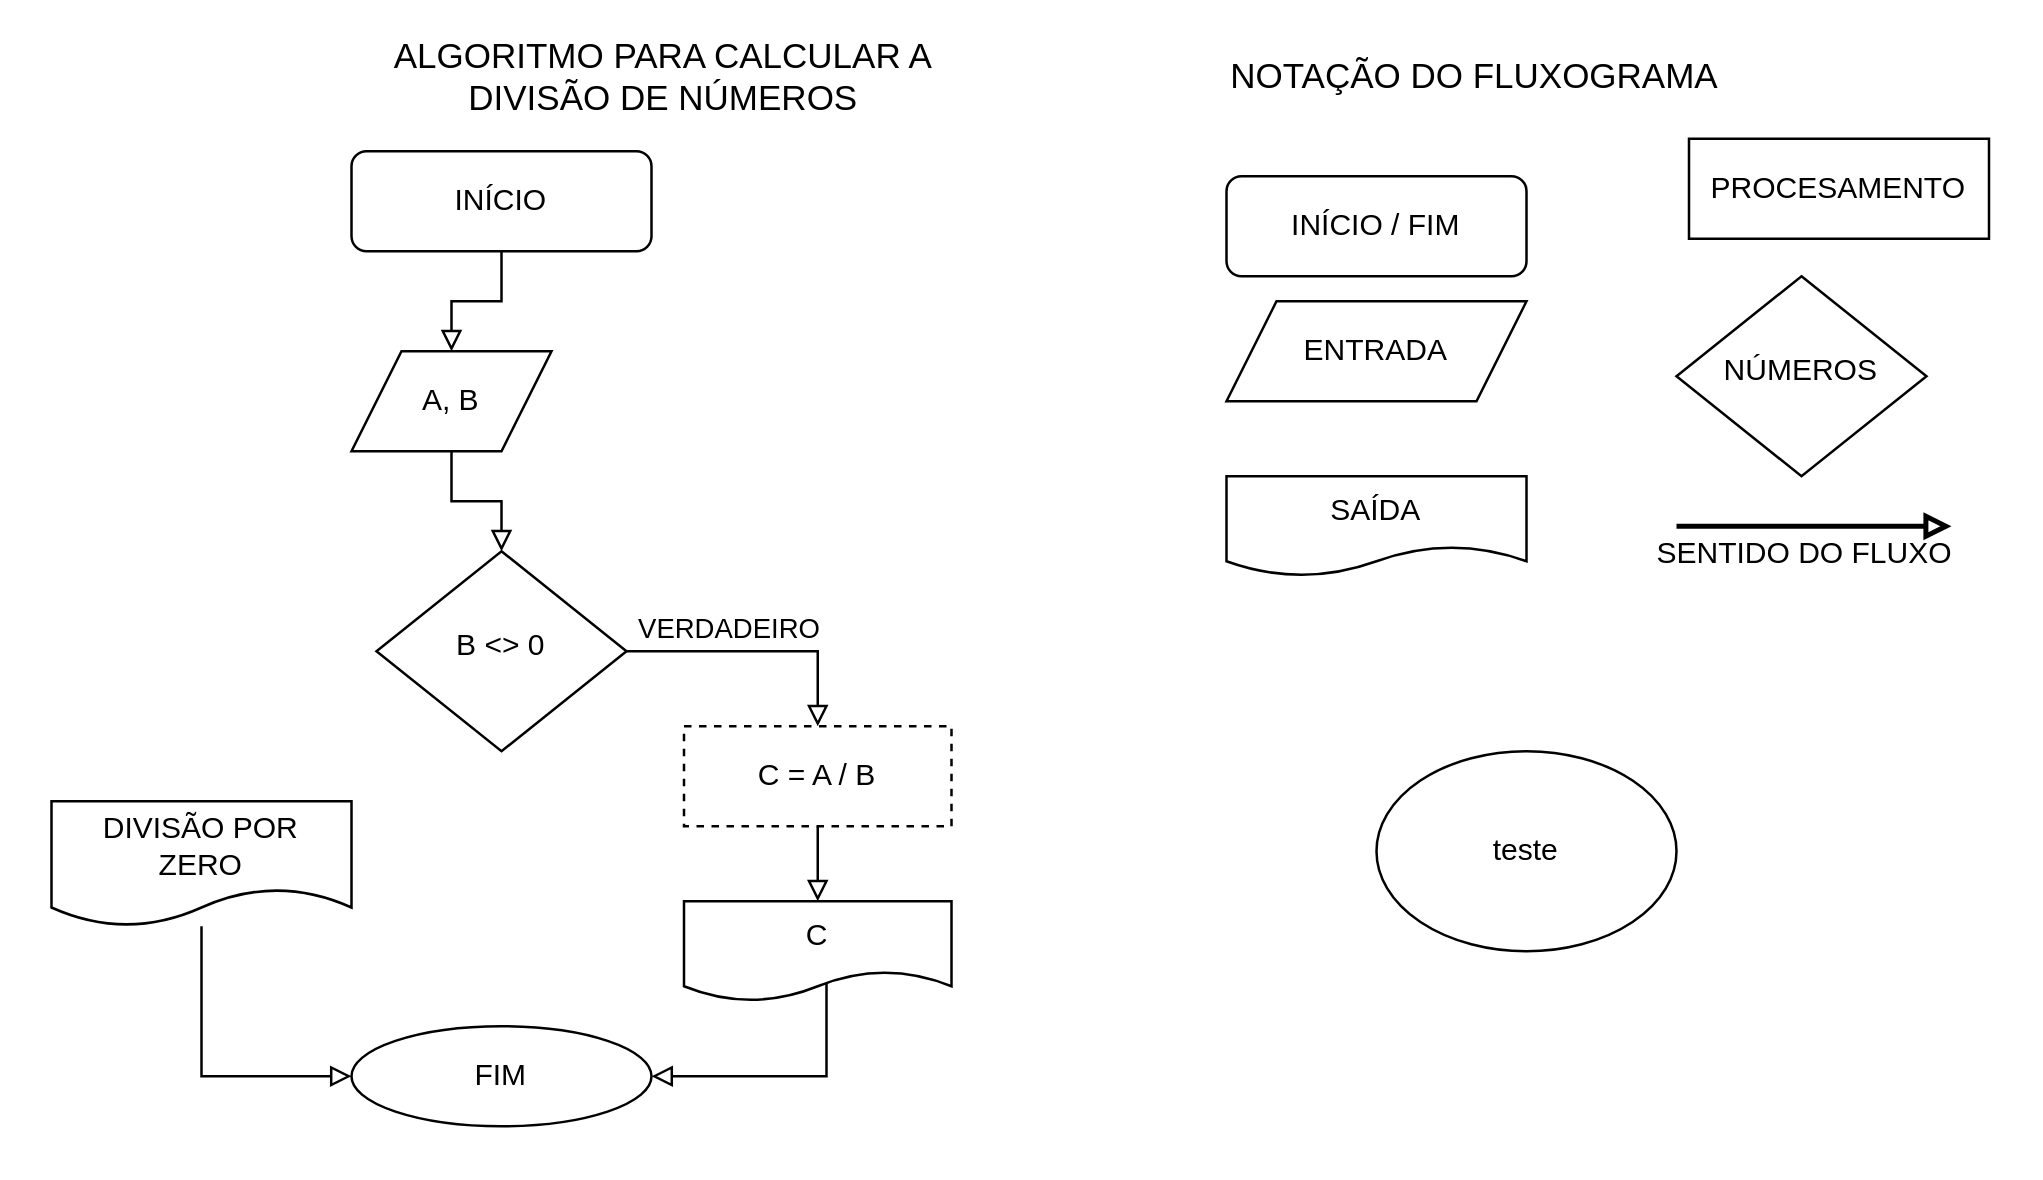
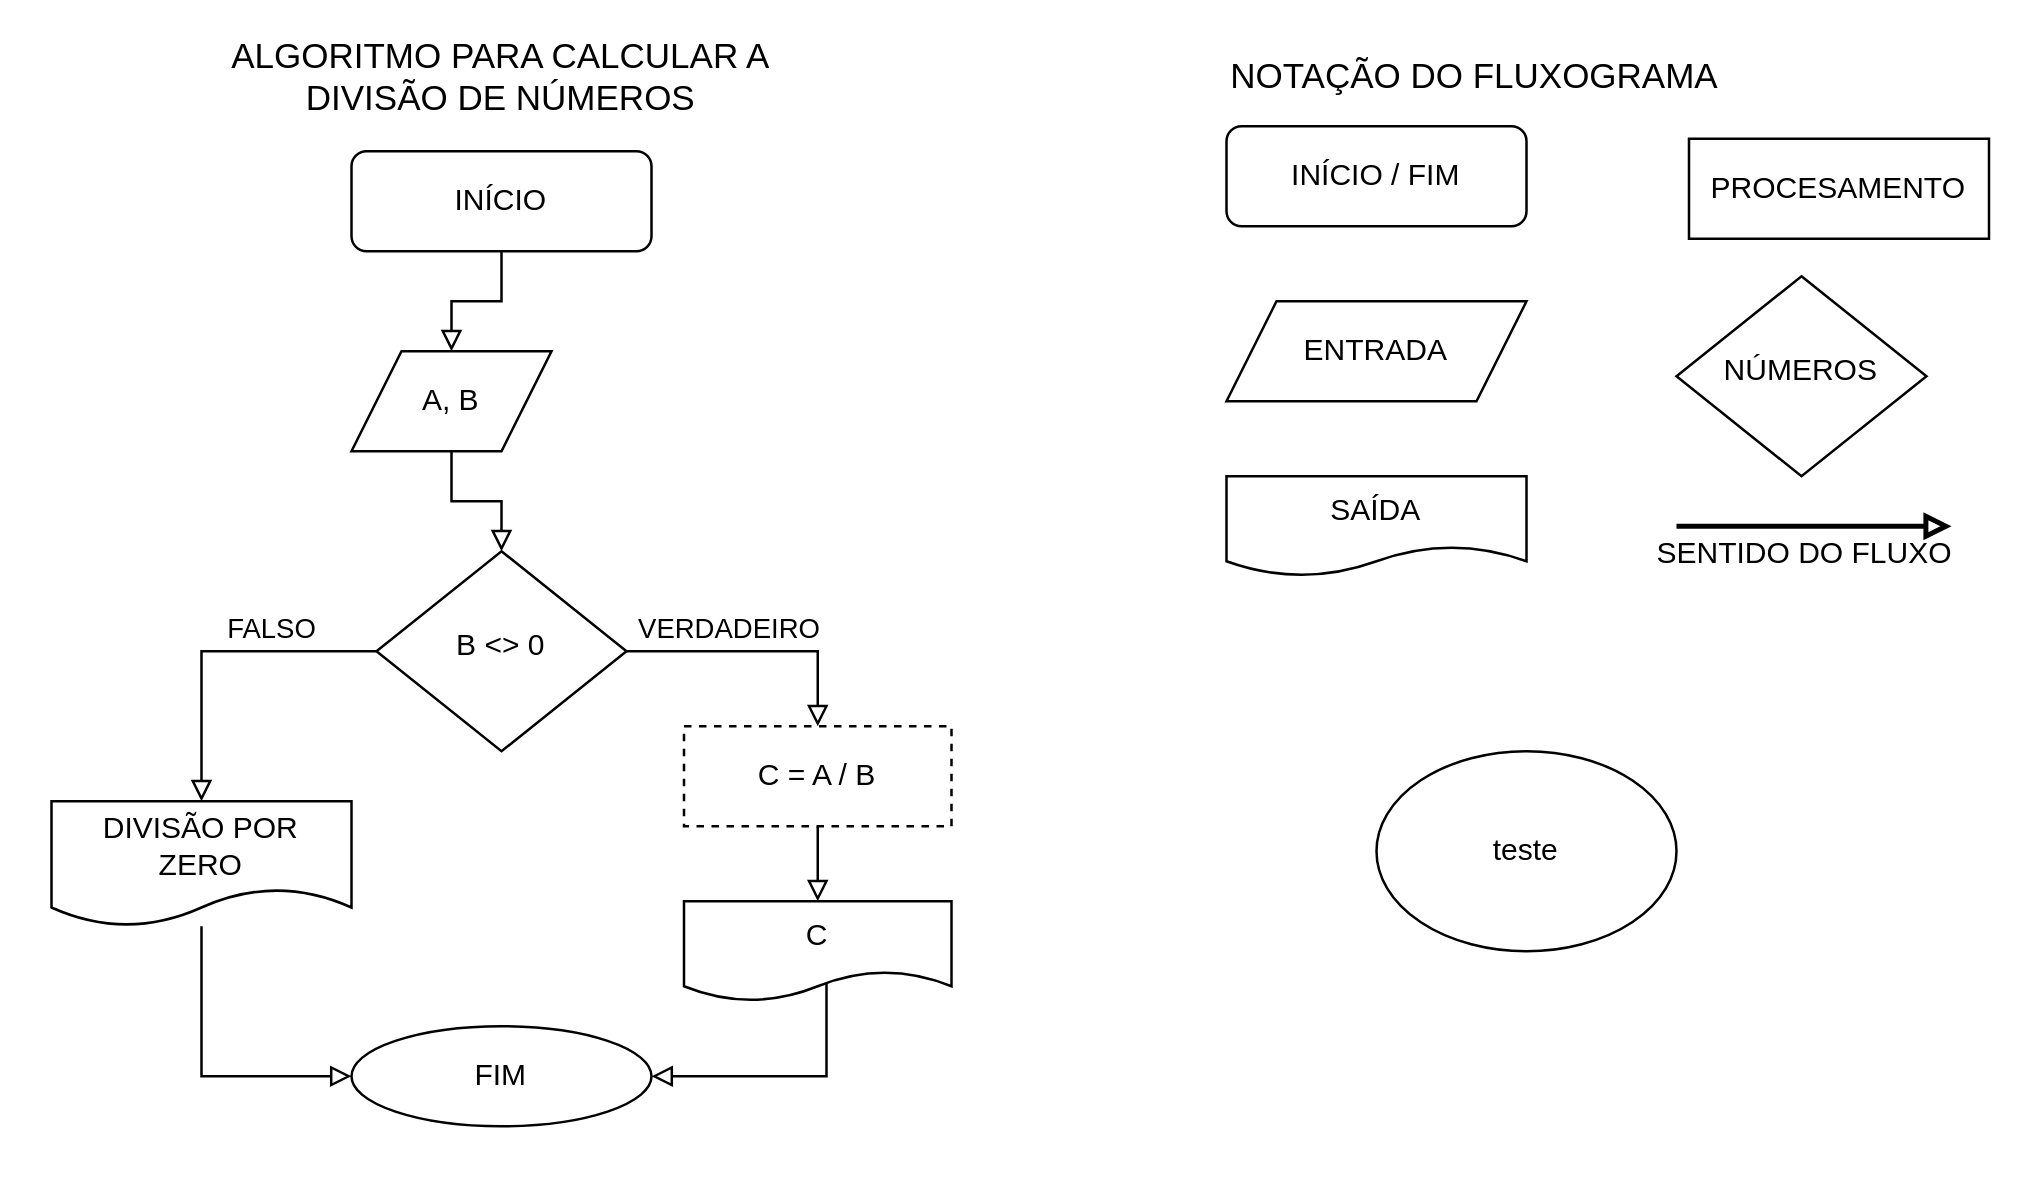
node "ALGORITMO PARA CALCULAR A DIVISÃO DE NÚMEROS": moved (664, 76) -> (501, 76)
node "INÍCIO / FIM": moved (1376, 226) -> (1376, 176)
edge "B <> 0" -> "DIVISÃO POR ZERO": added, label "FALSO"
